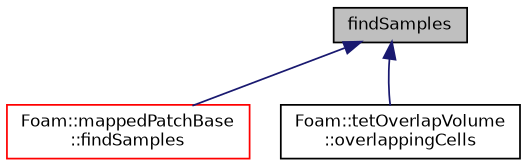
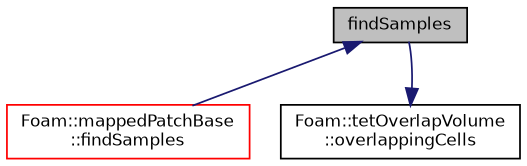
edge "Foam::tetOverlapVolume ::overlappingCells" -> "findSamples": reversed
